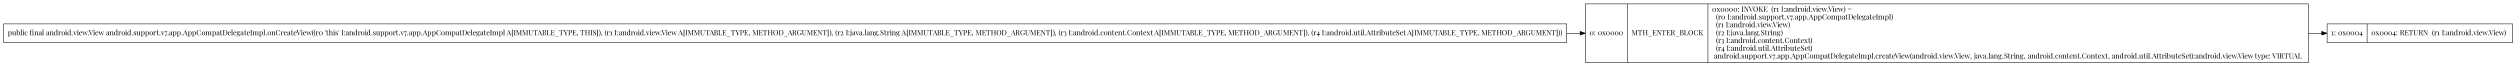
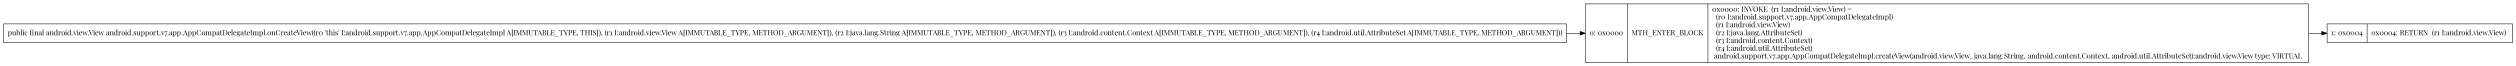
node "0: 0x0000": text "(r2 I:java.lang.String)" -> "(r2 I:java.lang.AttributeSet)"
